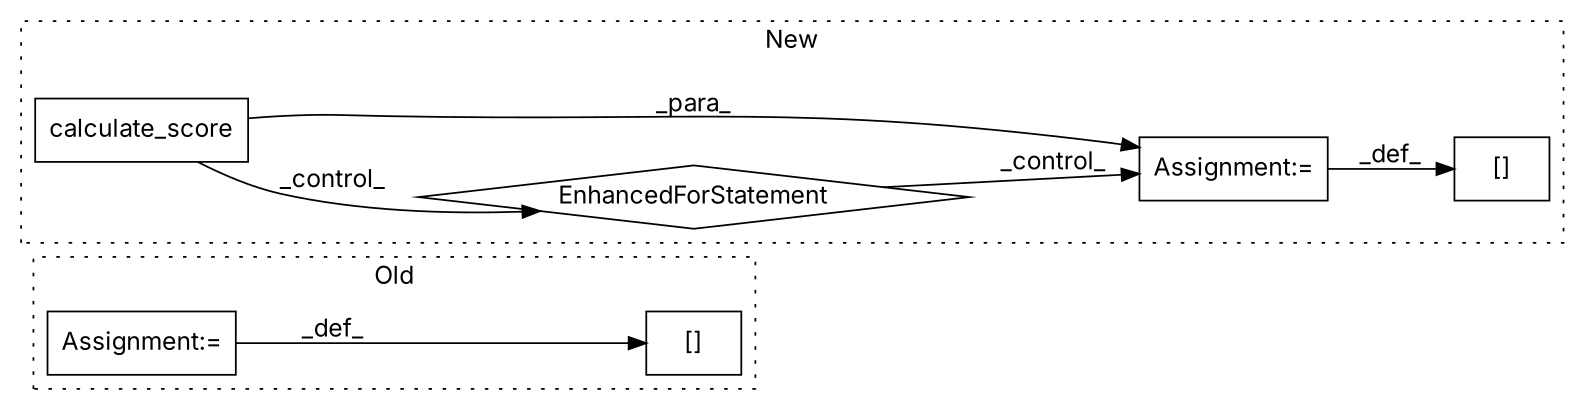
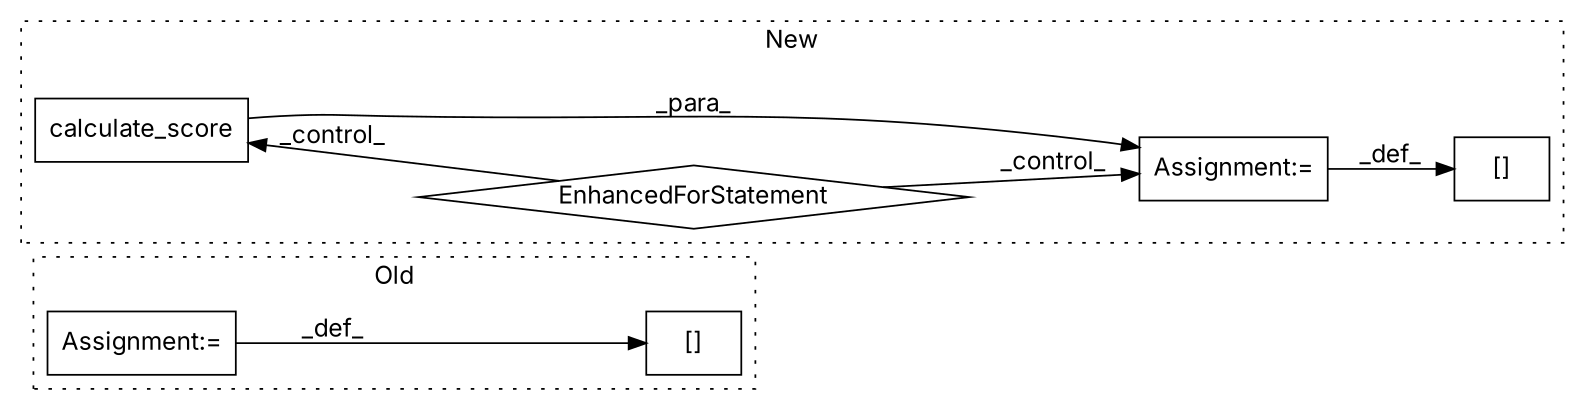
edge "calculate_score" -> "EnhancedForStatement": reversed
